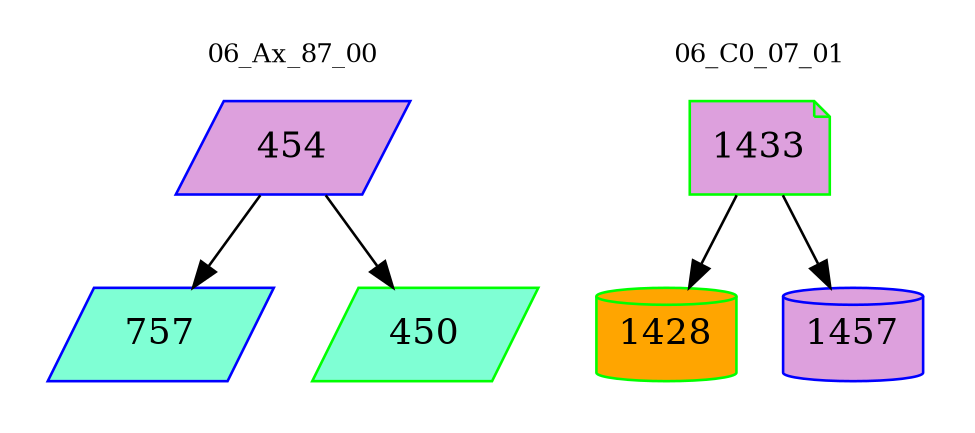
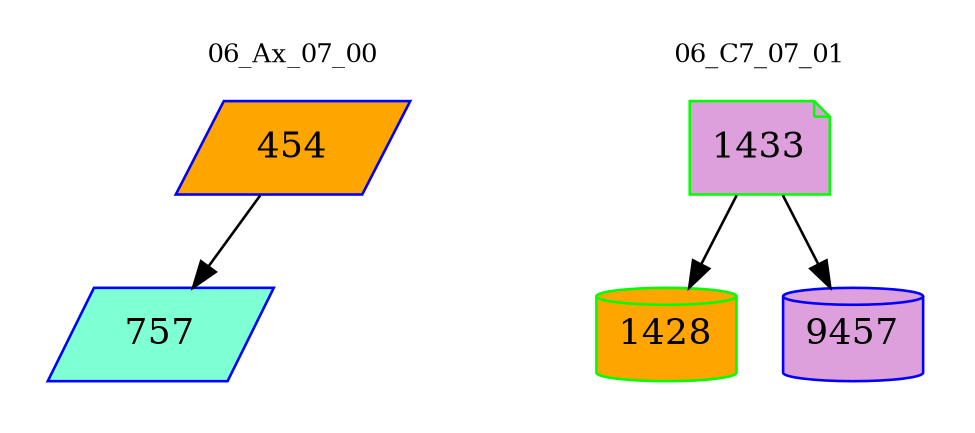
cluster "06_Ax_87_00": label "06_Ax_87_00" -> "06_Ax_07_00"
cluster "06_C0_07_01": label "06_C0_07_01" -> "06_C7_07_01"
node "454": fillcolor plum -> orange
node "450": removed
node "1457": label "1457" -> "9457"
